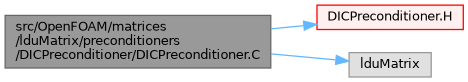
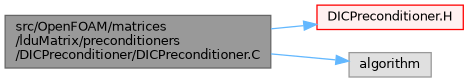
node "lduMatrix": label "lduMatrix" -> "algorithm"
